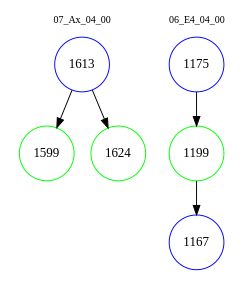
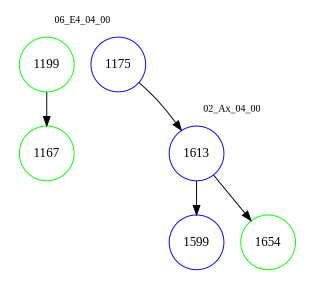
cluster "07_Ax_04_00": label "07_Ax_04_00" -> "02_Ax_04_00"
edge "1175" -> "1199": now "1175" -> "1613"
node "1599": color green -> blue
node "1624": label "1624" -> "1654"
node "1167": color blue -> green
